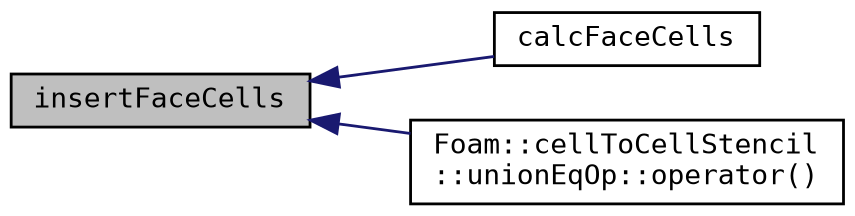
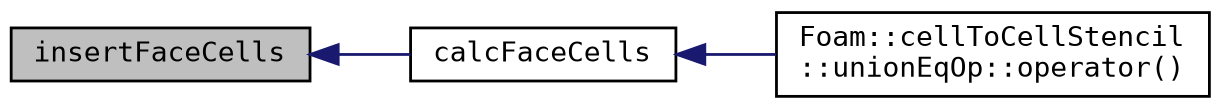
edge "Foam::cellToCellStencil ::unionEqOp::operator()" -> "insertFaceCells": now "Foam::cellToCellStencil ::unionEqOp::operator()" -> "calcFaceCells"
